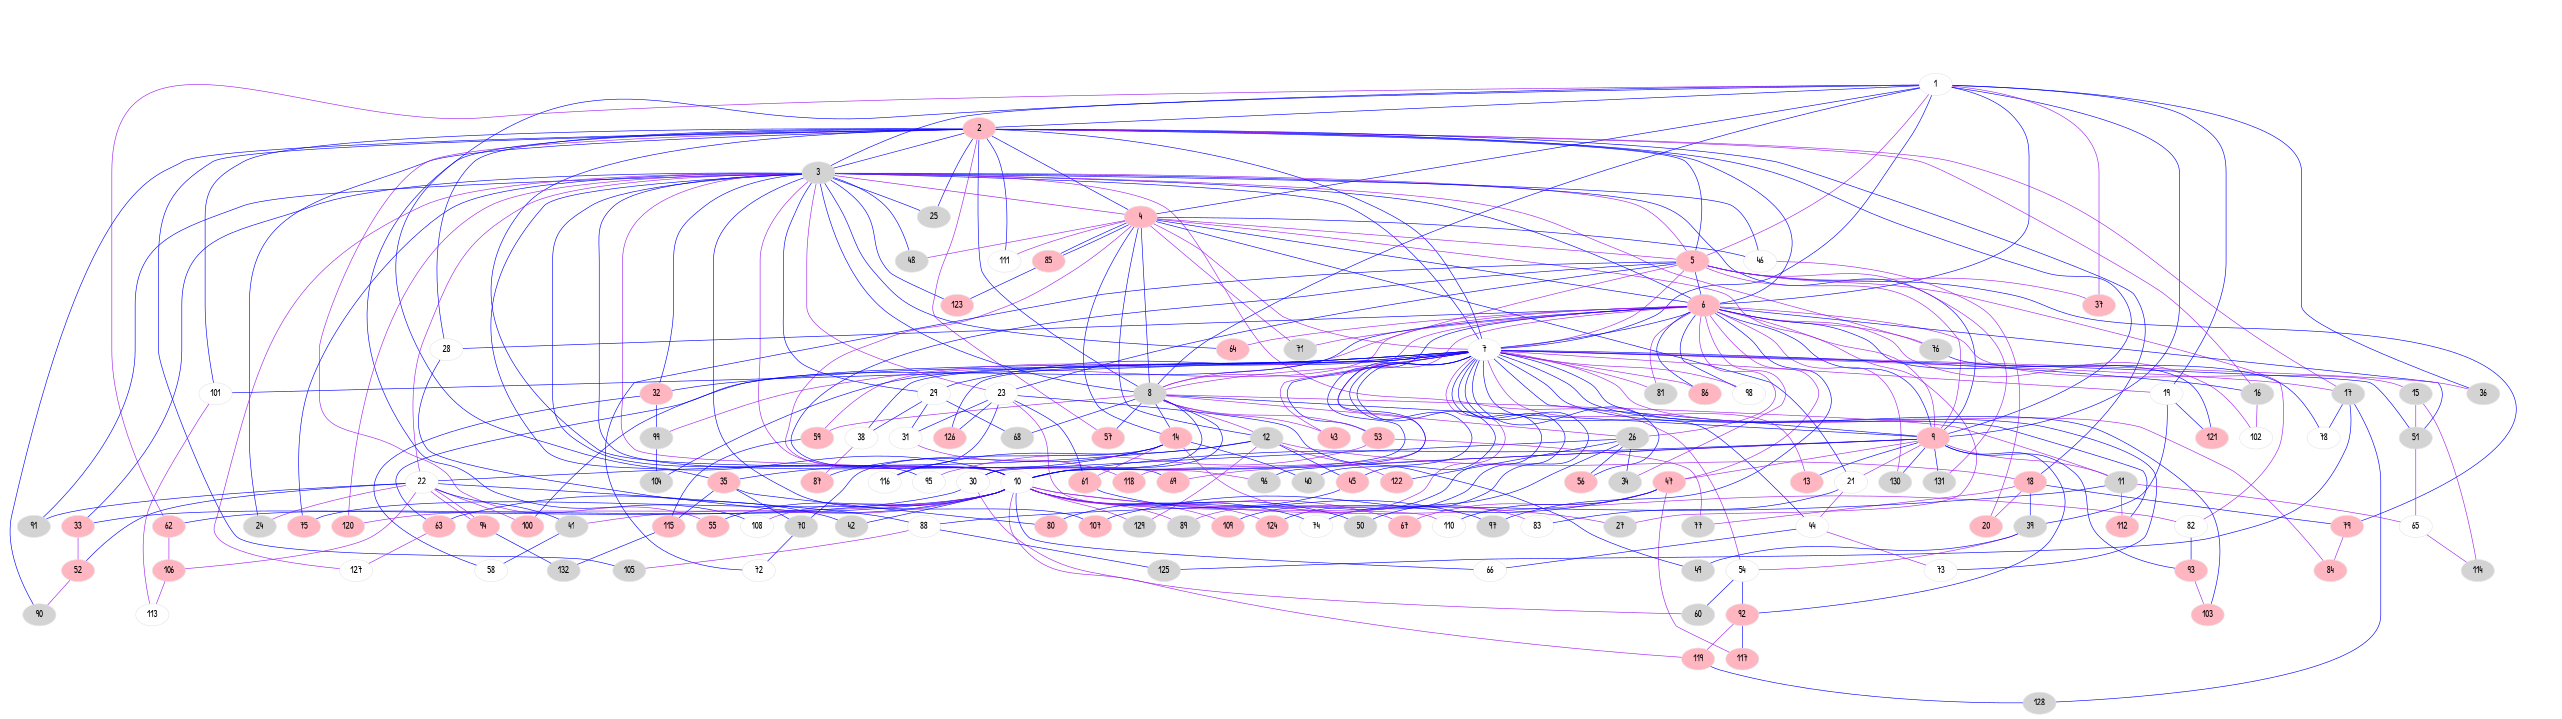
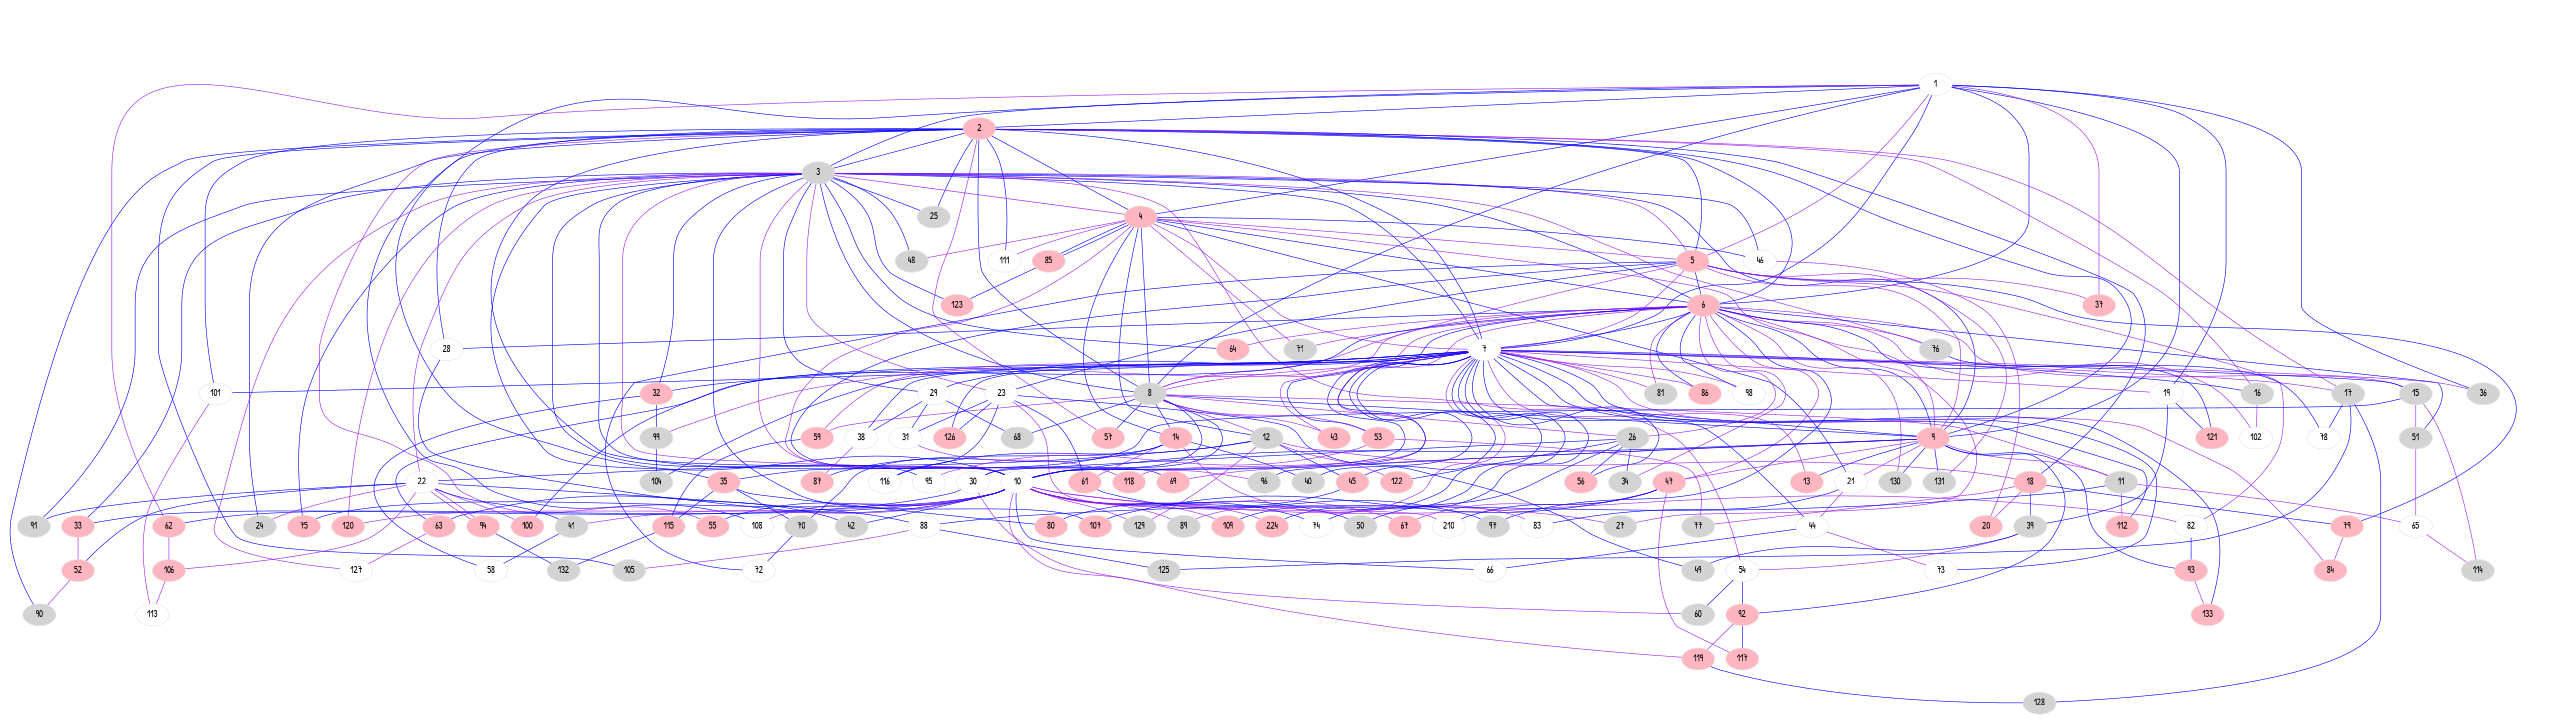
edge "7" -- "51": now "7" -- "15"
edge "14" -- "35": now "15" -- "35"
node "124": label "124" -> "224"
node "110": label "110" -> "210"
node "103": label "103" -> "133"
